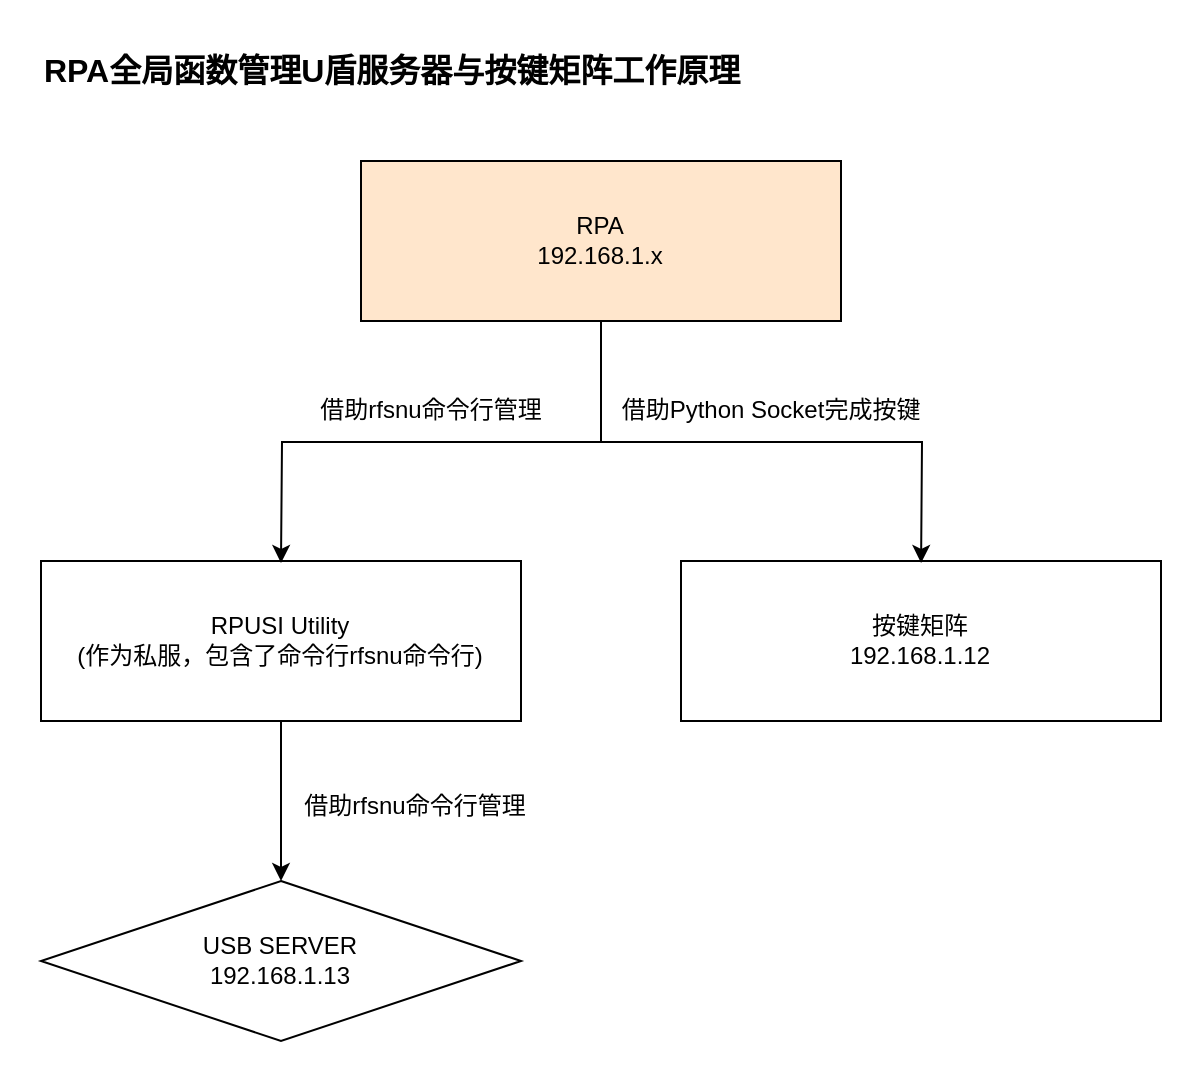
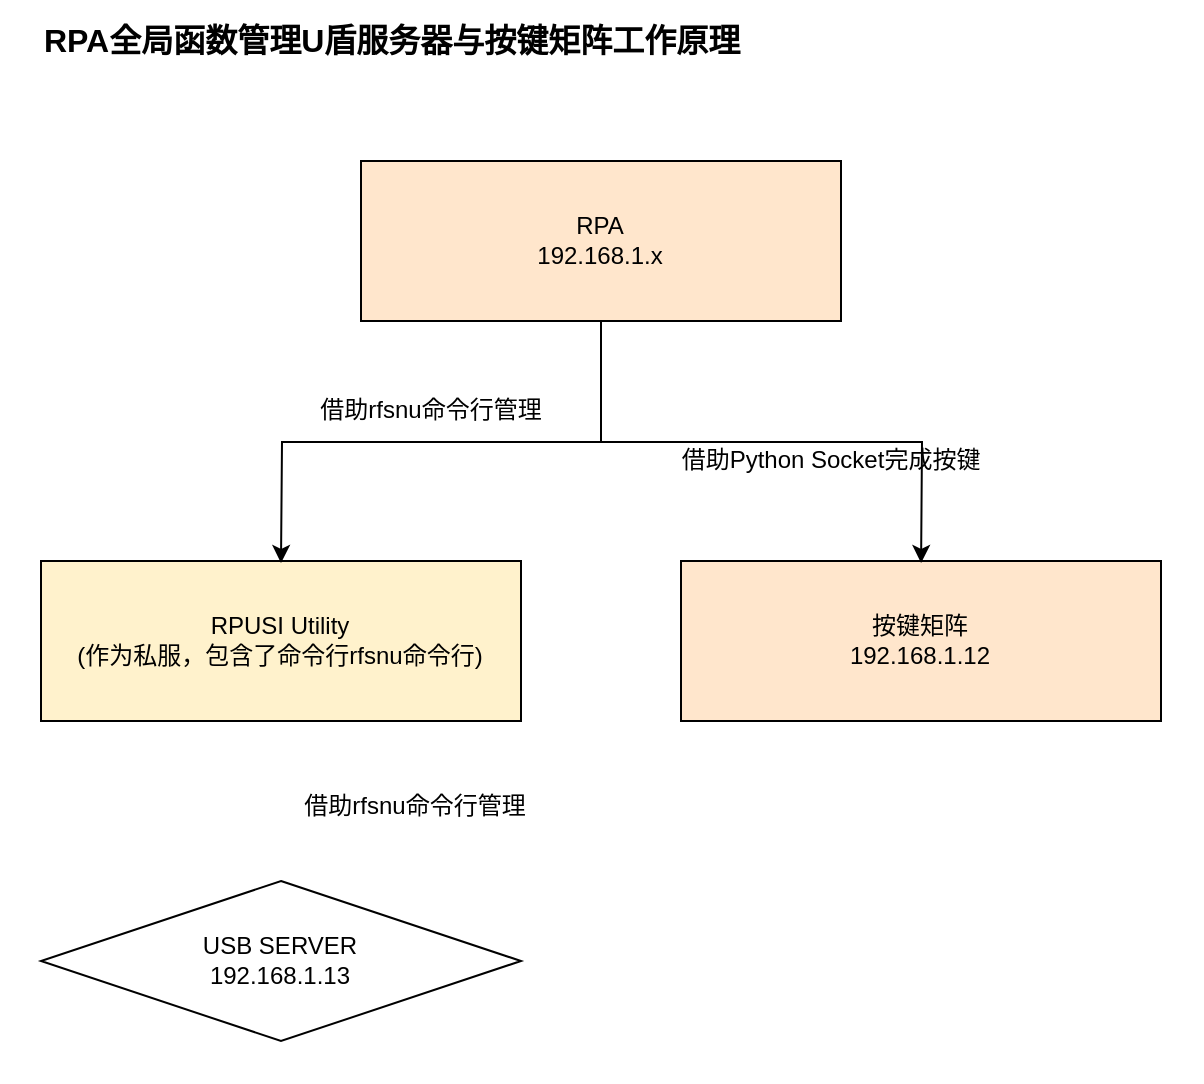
node "RPA全局函数管理U盾服务器与按键矩阵工作原理": moved (411, 71) -> (411, 41)
node "借助Python Socket完成按键": moved (771, 411) -> (831, 461)
node "RPUSI Utility (作为私服，包含了命令行rfsnu命令行)": fillcolor #ffffff -> #fff2cc
node "按键矩阵 192.168.1.12": fillcolor #ffffff -> #ffe6cc
edge "RPUSI Utility (作为私服，包含了命令行rfsnu命令行)" -> "USB SERVER 192.168.1.13": removed
